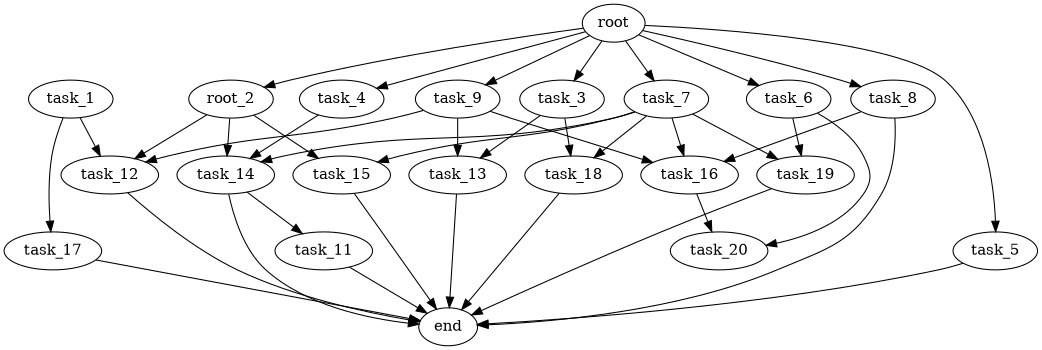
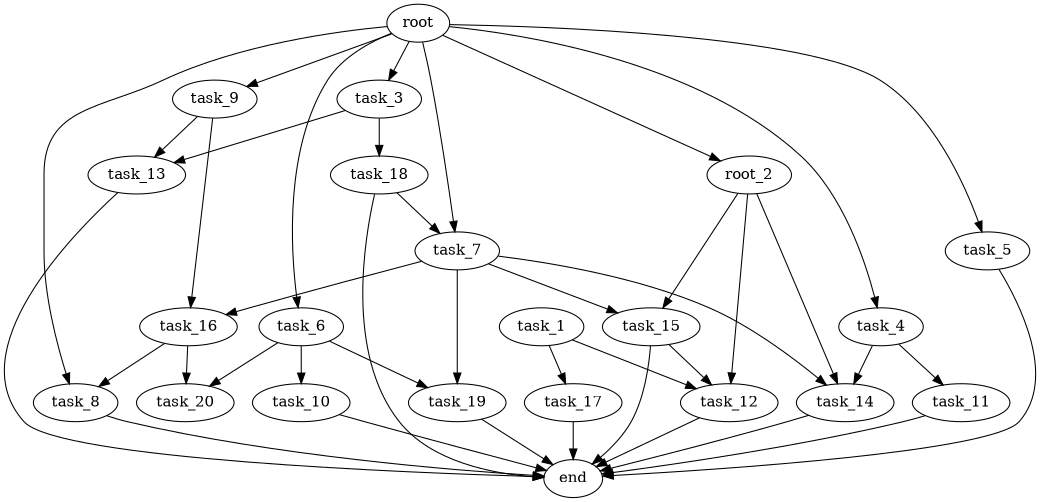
edge "task_8" -> "task_16": reversed
edge "task_9" -> "task_12": now "task_15" -> "task_12"
edge "task_7" -> "task_18": reversed
edge "task_14" -> "task_11": now "task_4" -> "task_11"
node "task_10": added
